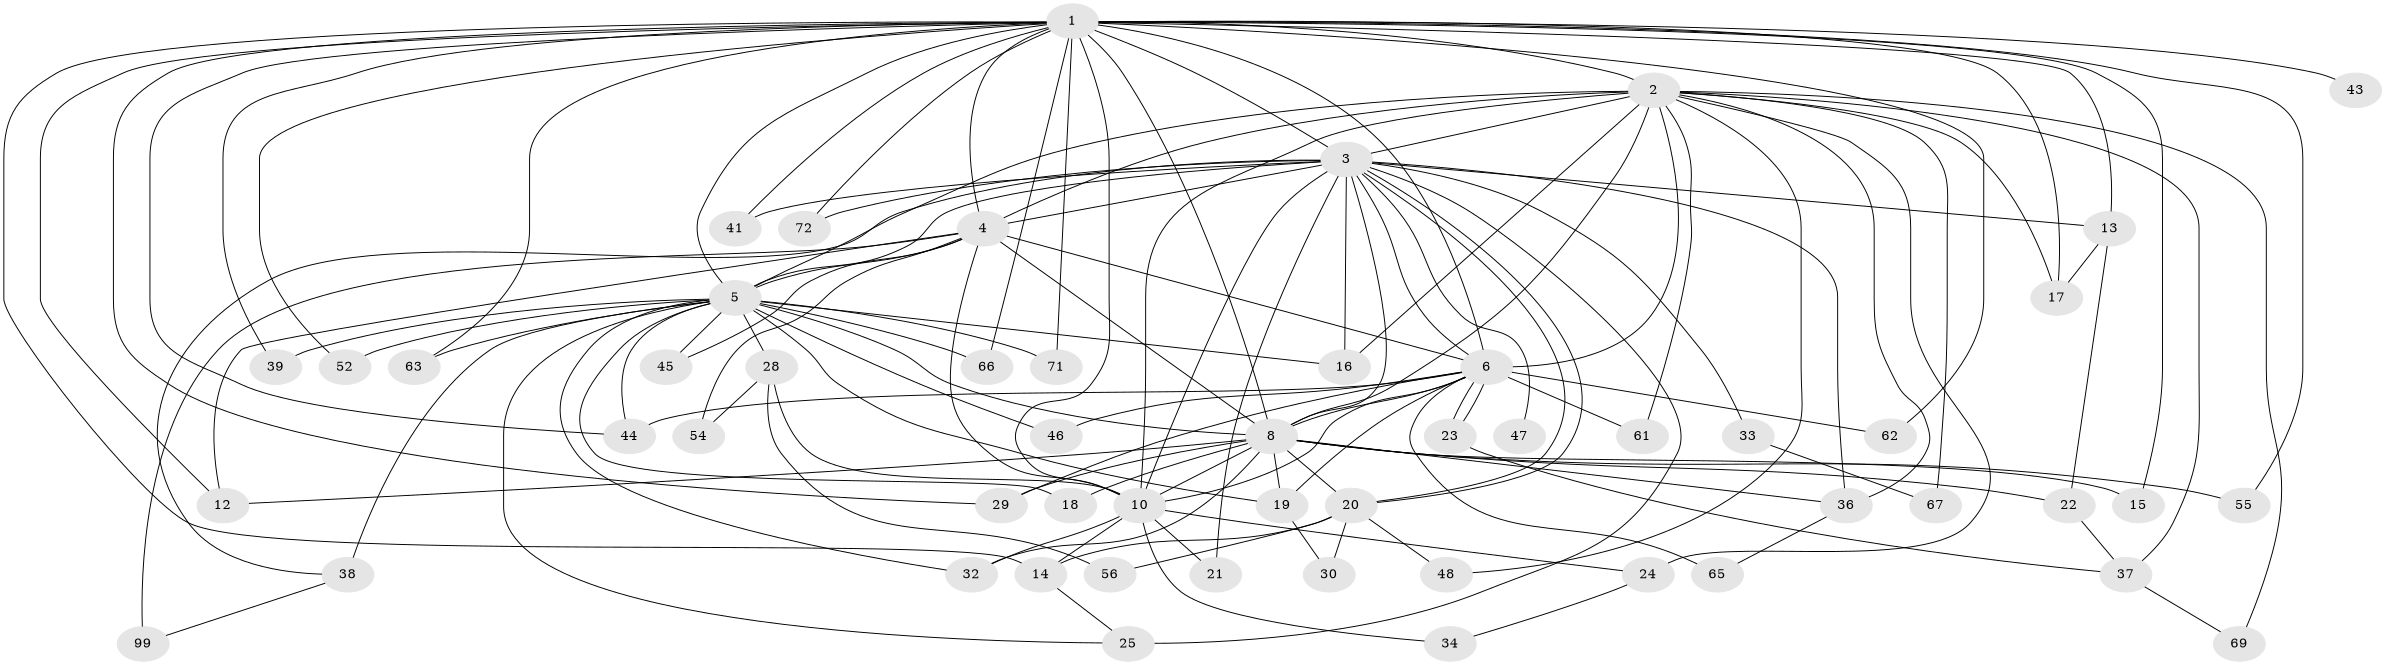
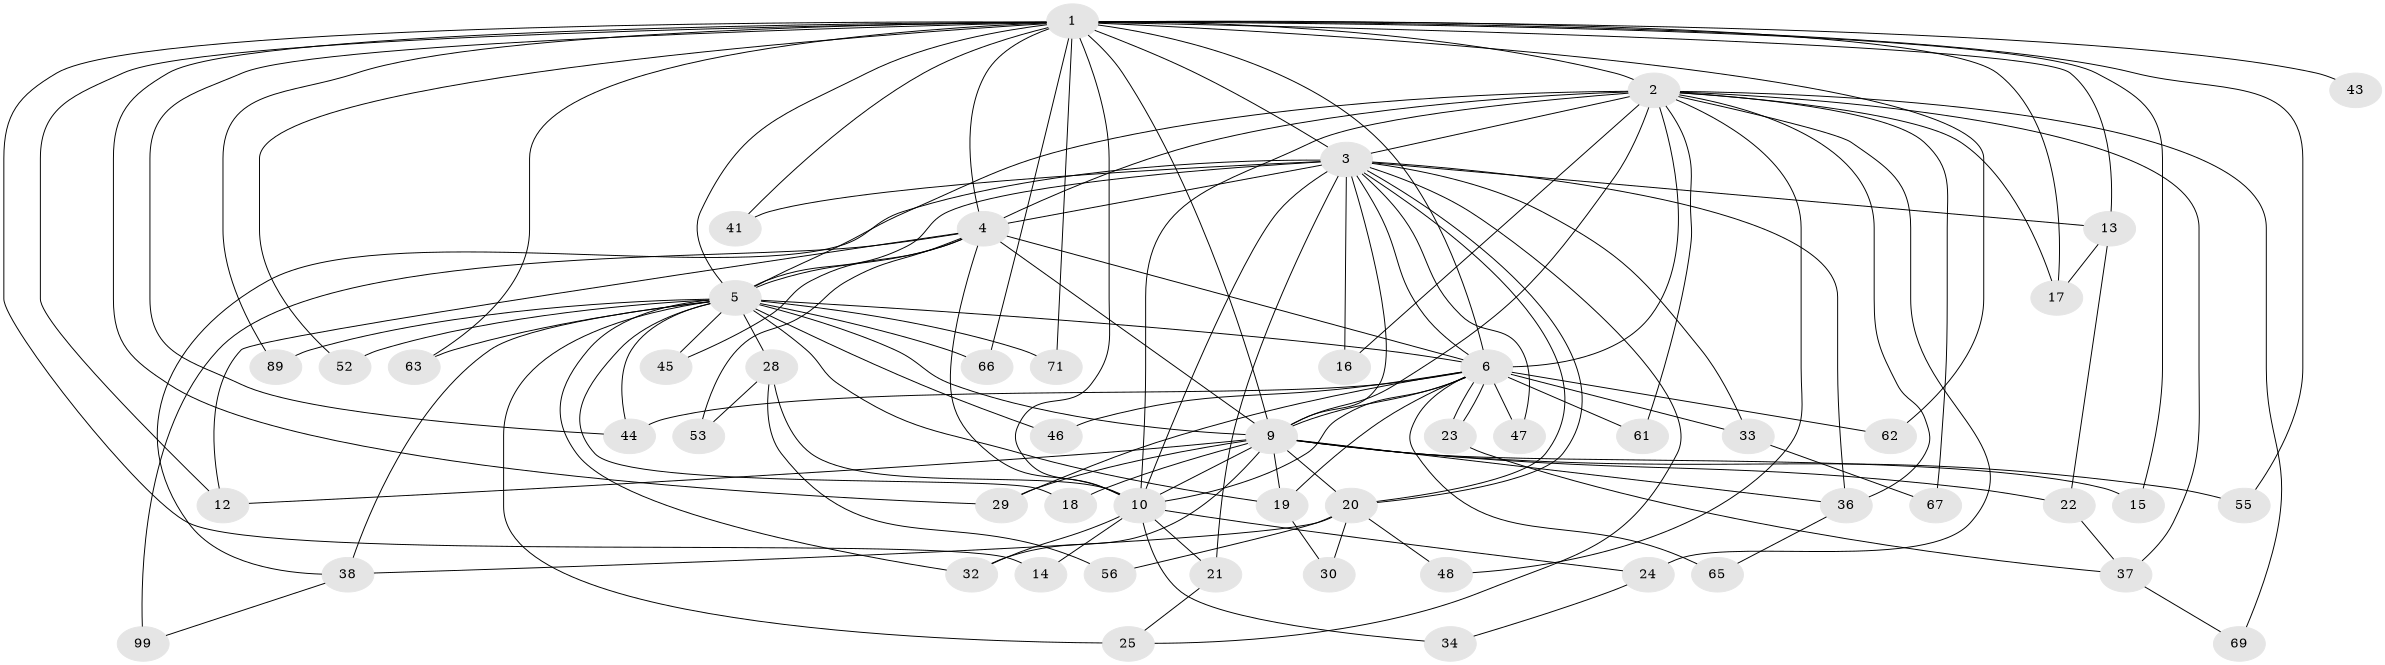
node "72": removed
edge "5" -- "16": now "5" -- "6"
node "39": label "39" -> "89"
edge "6" -- "47": added
edge "6" -- "33": added
node "54": label "54" -> "53"
node "8": label "8" -> "9"
edge "20" -- "14": now "20" -- "38"
edge "14" -- "25": now "21" -- "25"
